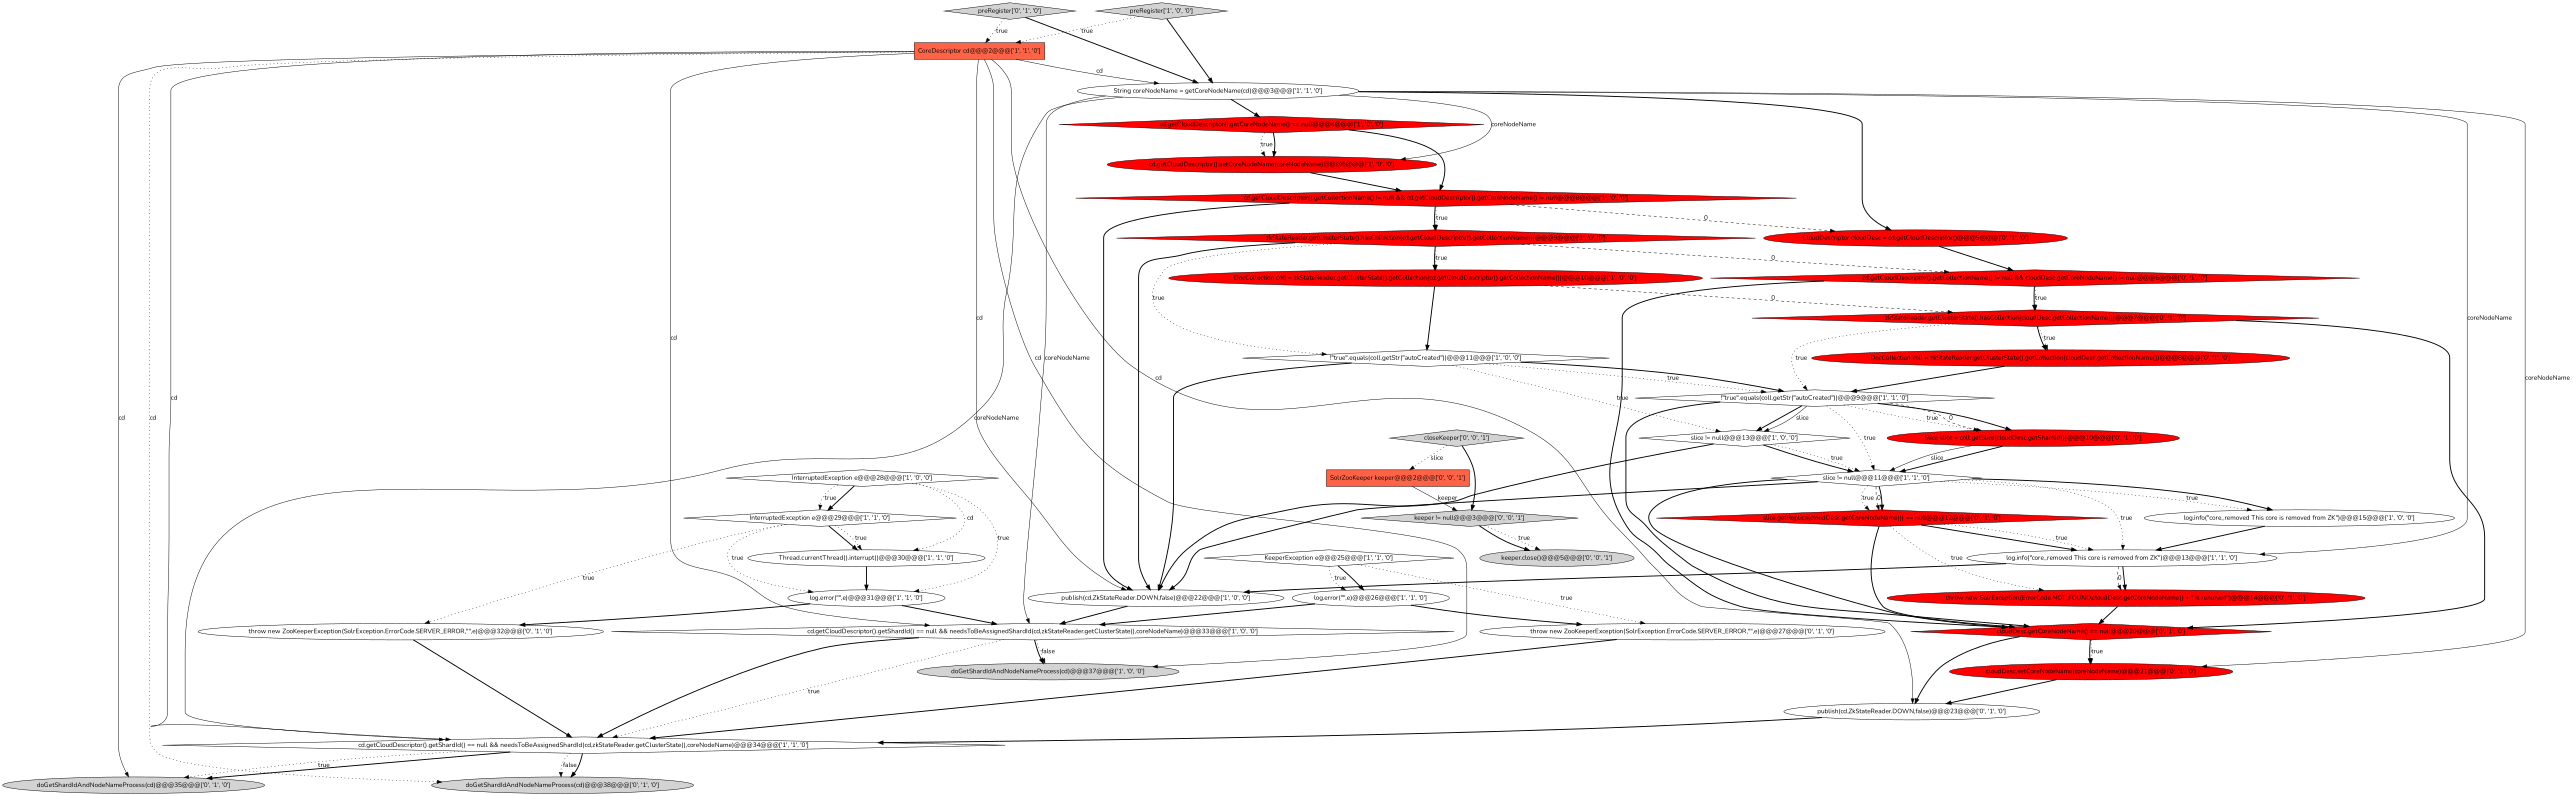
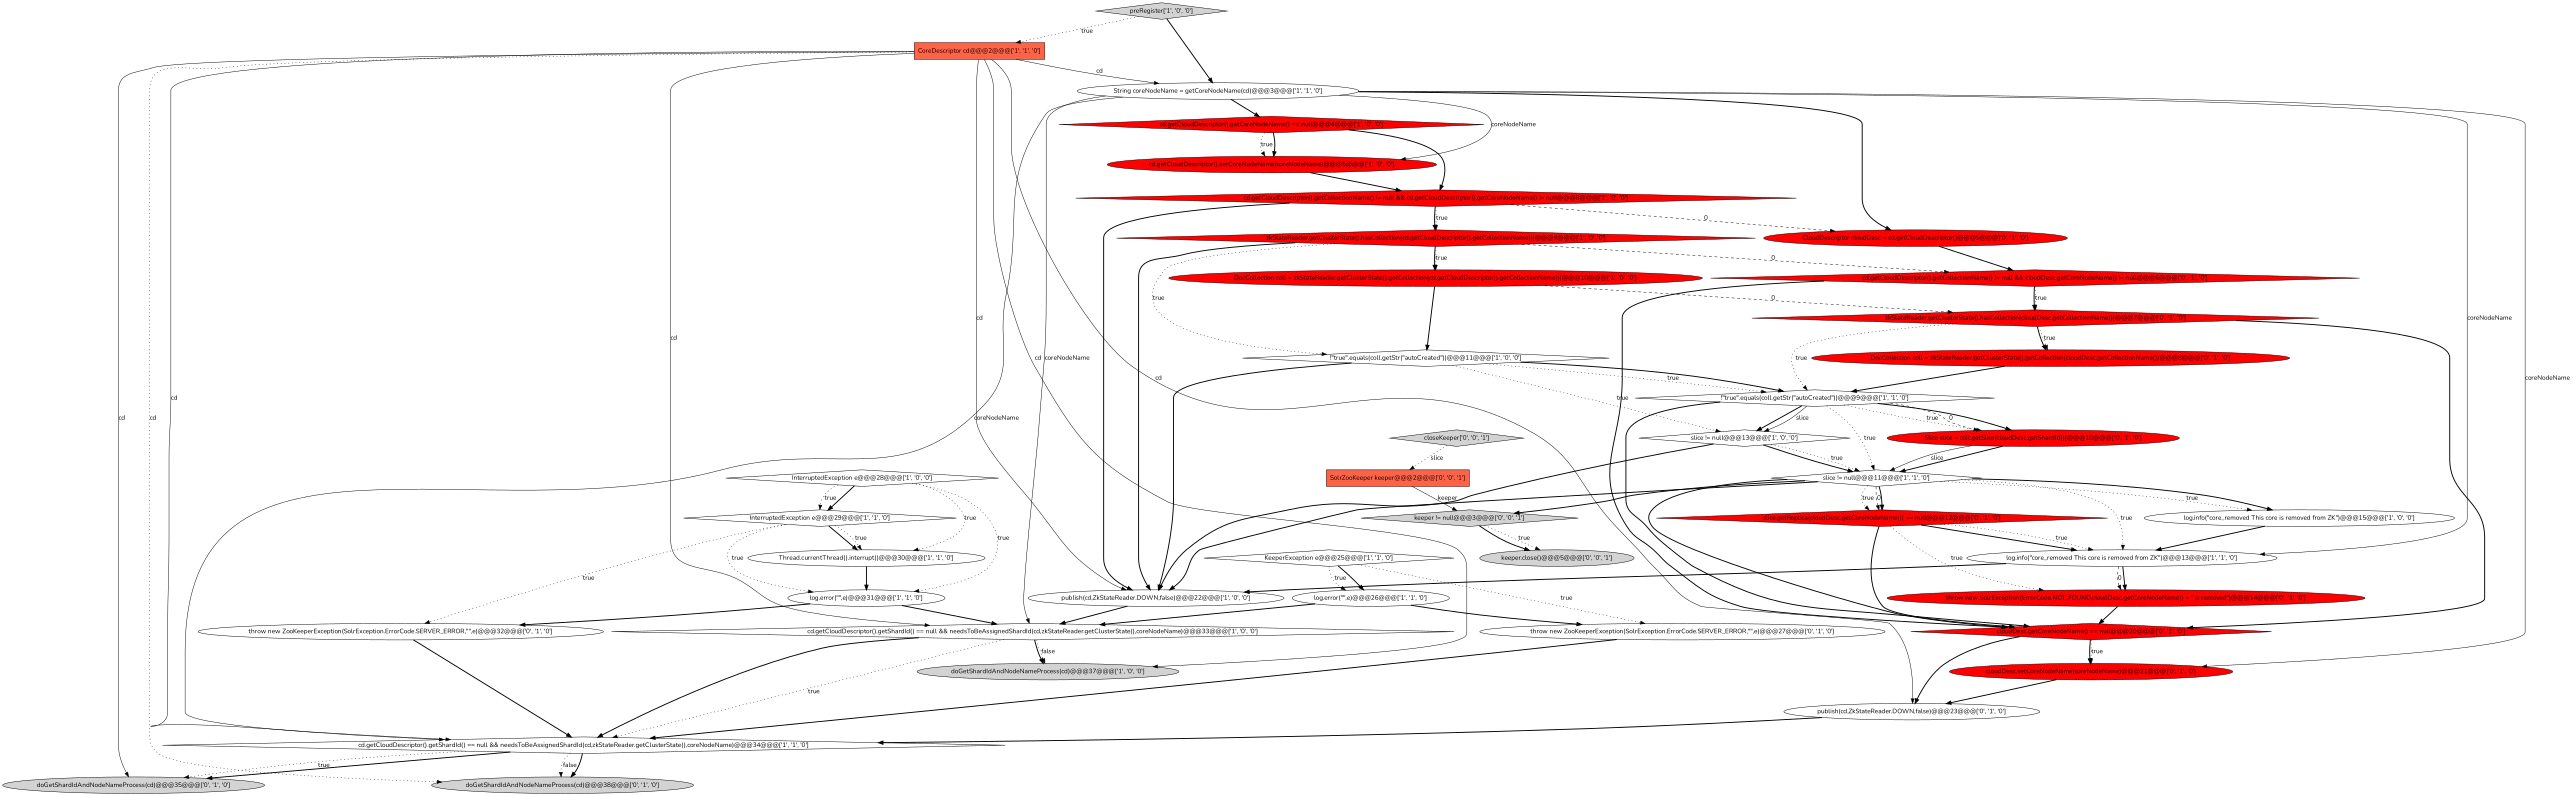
node "preRegister['0', '1', '0']": removed
edge "closeKeeper['0', '0', '1']" -> "keeper != null@@@3@@@['0', '0', '1']": now "slice != null@@@11@@@['1', '1', '0']" -> "keeper != null@@@3@@@['0', '0', '1']"
edge "InterruptedException e@@@28@@@['1', '0', '0']" -> "Thread.currentThread().interrupt()@@@30@@@['1', '1', '0']": label "cd" -> "true"
